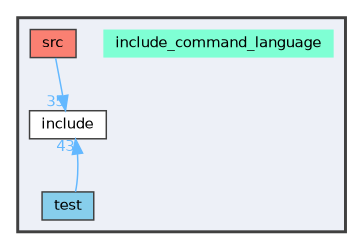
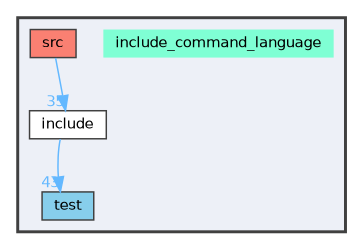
edge "test" -> "include": reversed
